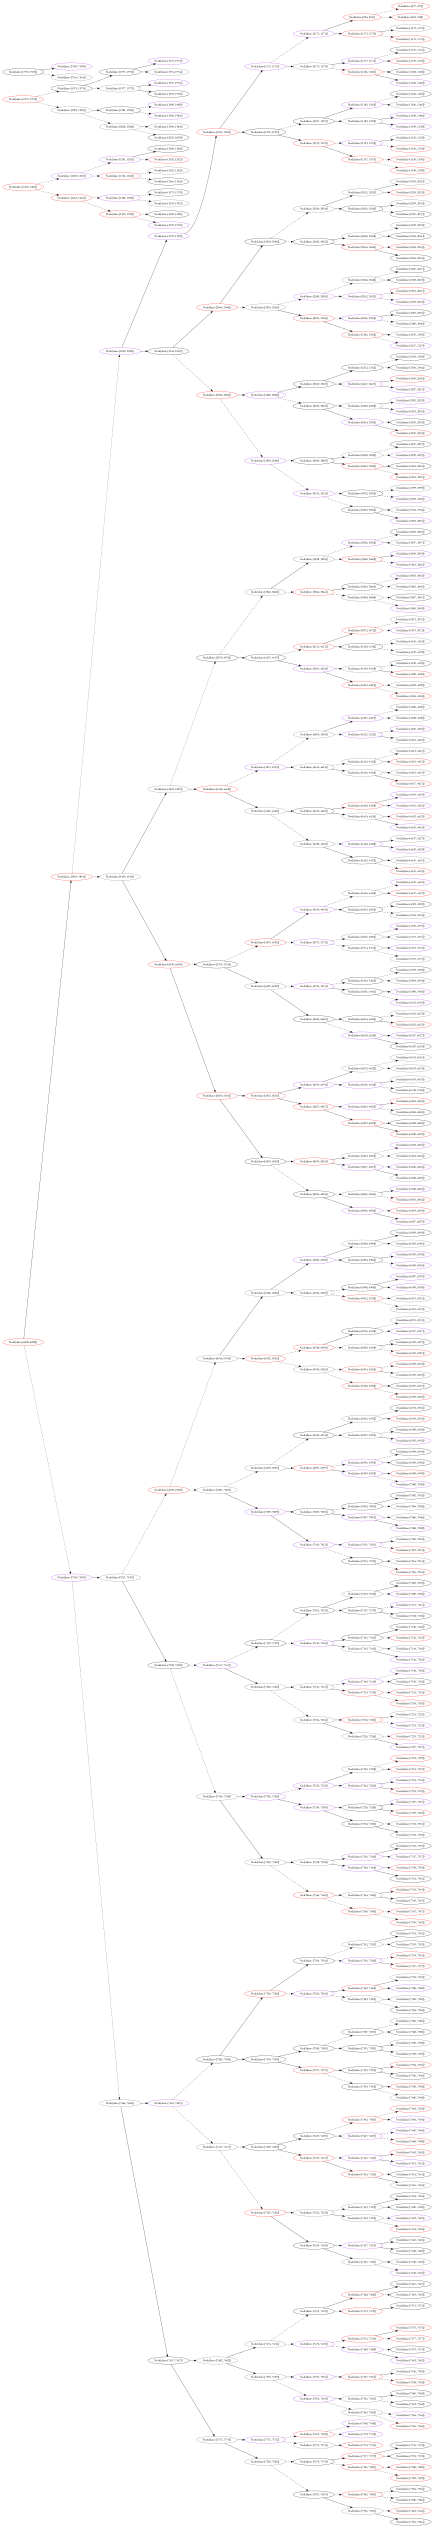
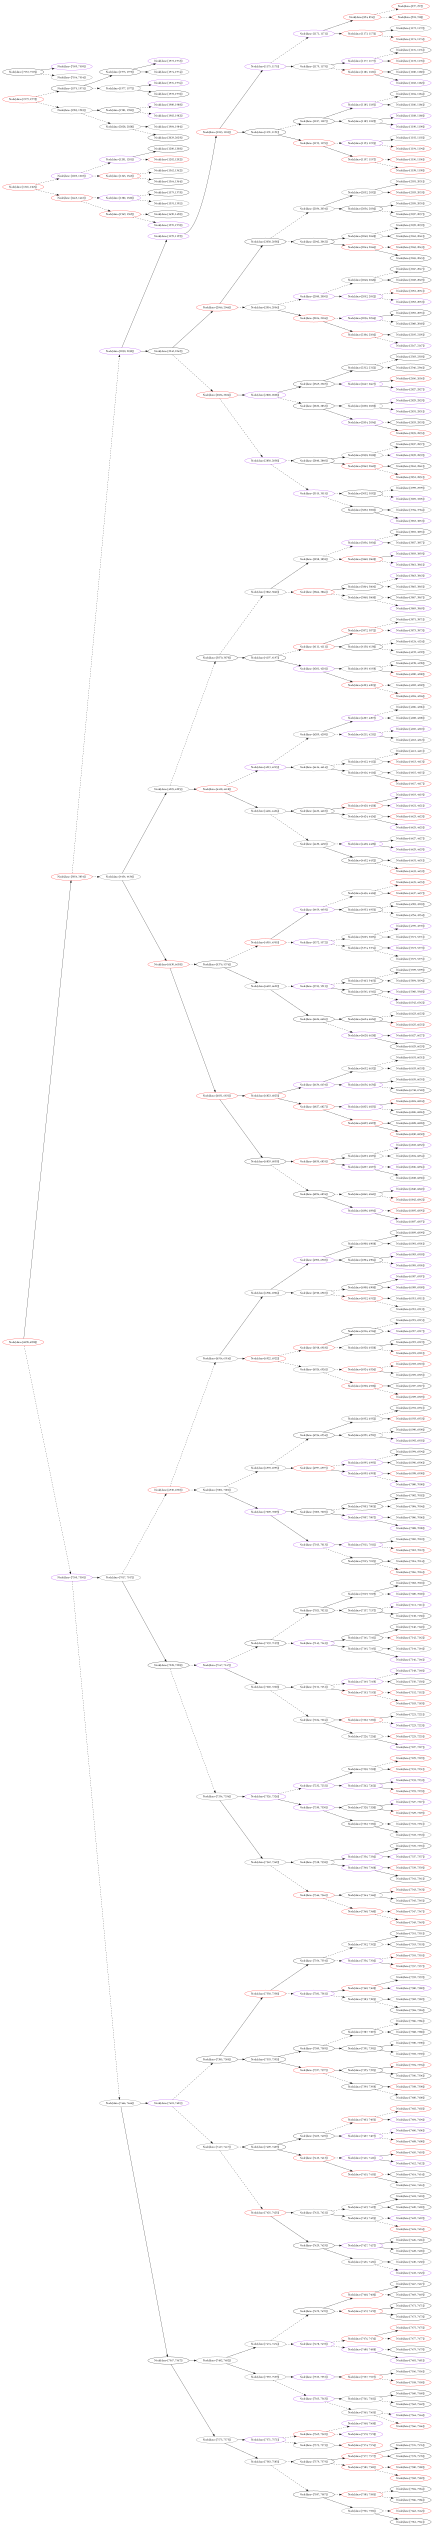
node "Node{data=[4435, 4435]}": color purple -> red
node "Node{data=[7473, 7473]}": added
